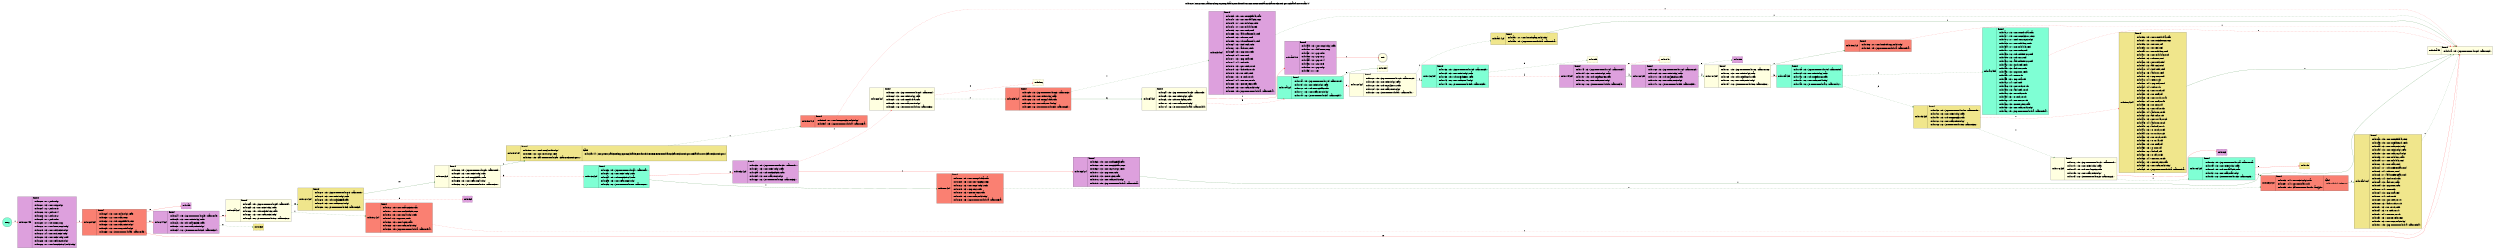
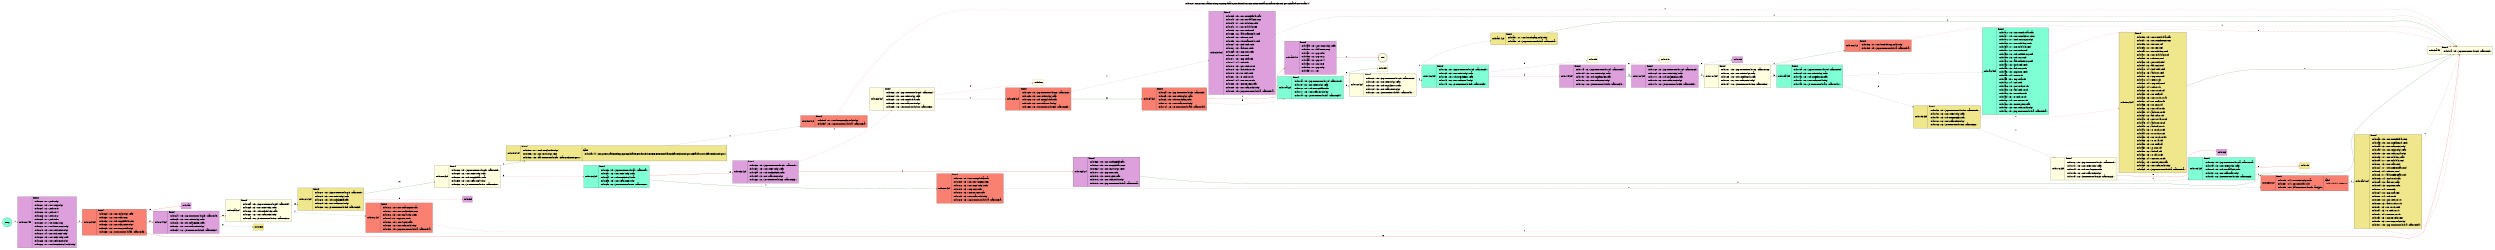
node "0x4016f4 [22]": fillcolor lightyellow -> salmon
